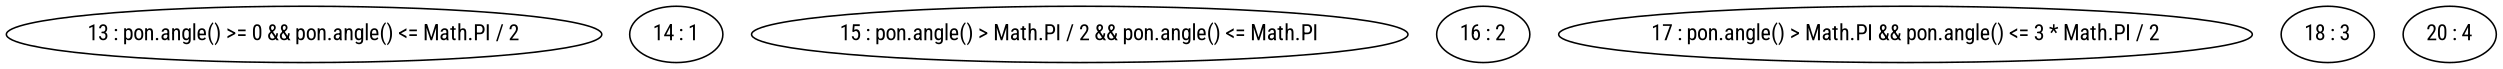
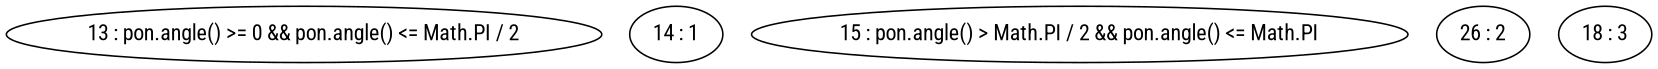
node "16 : 2": label "16 : 2" -> "26 : 2"
node "17 : pon.angle() > Math.PI && pon.angle() <= 3 * Math.PI / 2": removed
node "20 : 4": removed
